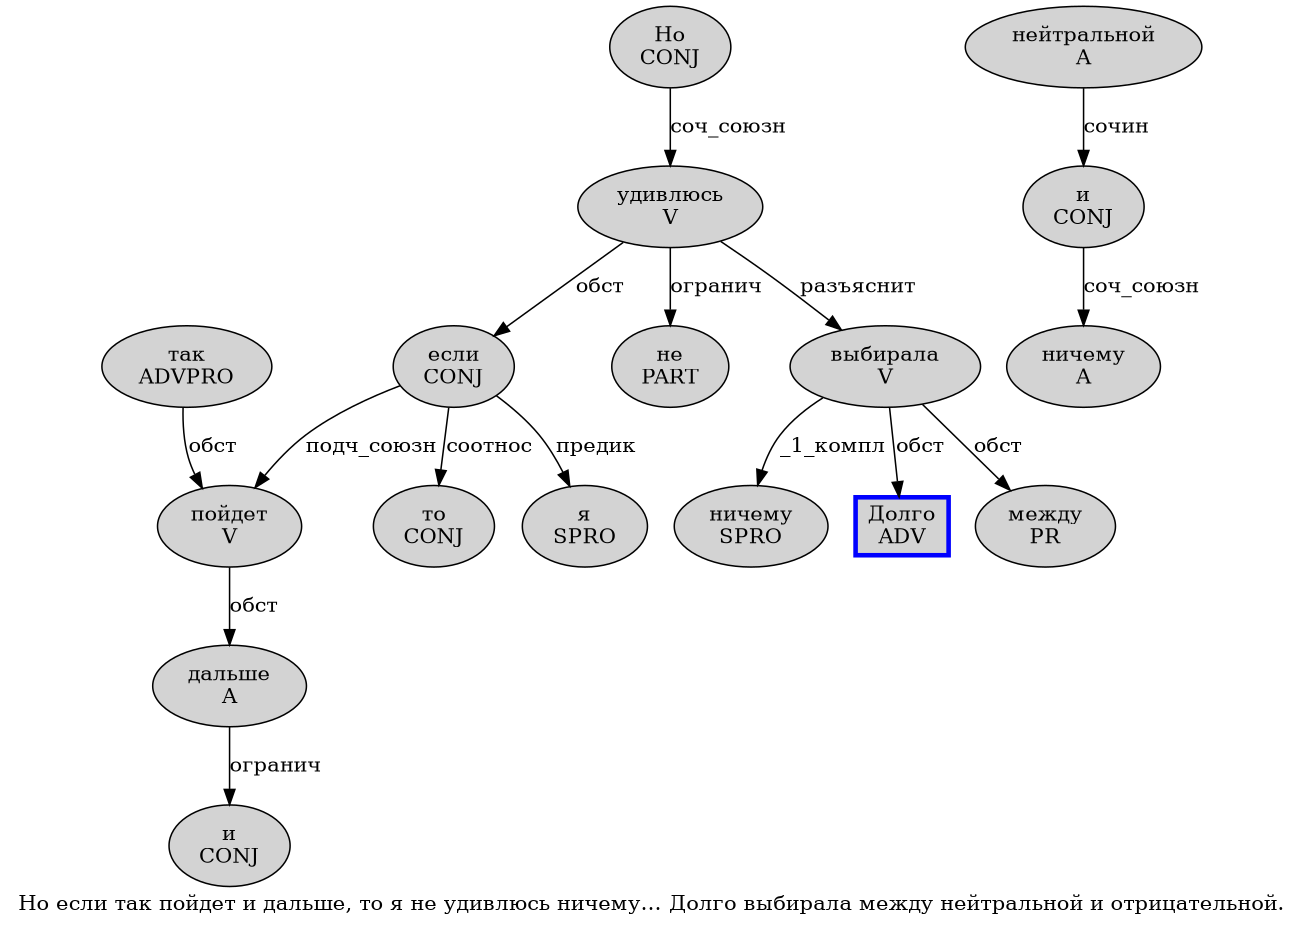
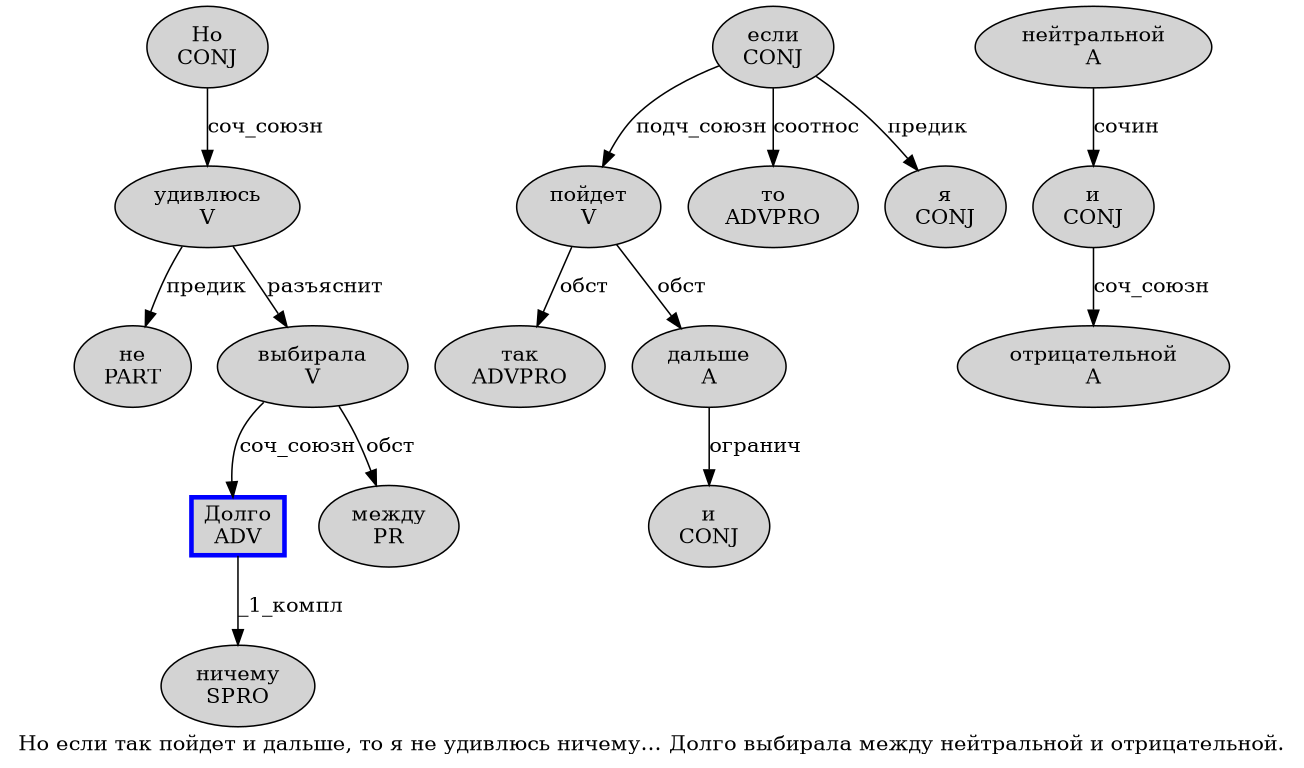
edge "удивлюсь V" -> "если CONJ": removed, label "обст"
edge "удивлюсь V" -> "не PART": label "огранич" -> "предик"
node "ничему A": label "ничему A" -> "отрицательной A"
edge "выбирала V" -> "ничему SPRO": now "Долго ADV" -> "ничему SPRO"
edge "так ADVPRO" -> "пойдет V": reversed
edge "выбирала V" -> "Долго ADV": label "обст" -> "соч_союзн"
node "то CONJ": label "то CONJ" -> "то ADVPRO"
node "я SPRO": label "я SPRO" -> "я CONJ"
